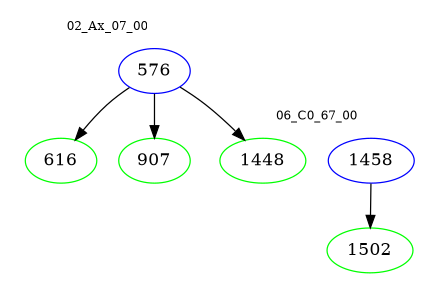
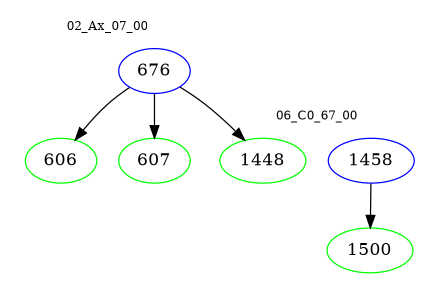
node "576": label "576" -> "676"
node "616": label "616" -> "606"
node "907": label "907" -> "607"
node "1502": label "1502" -> "1500"
